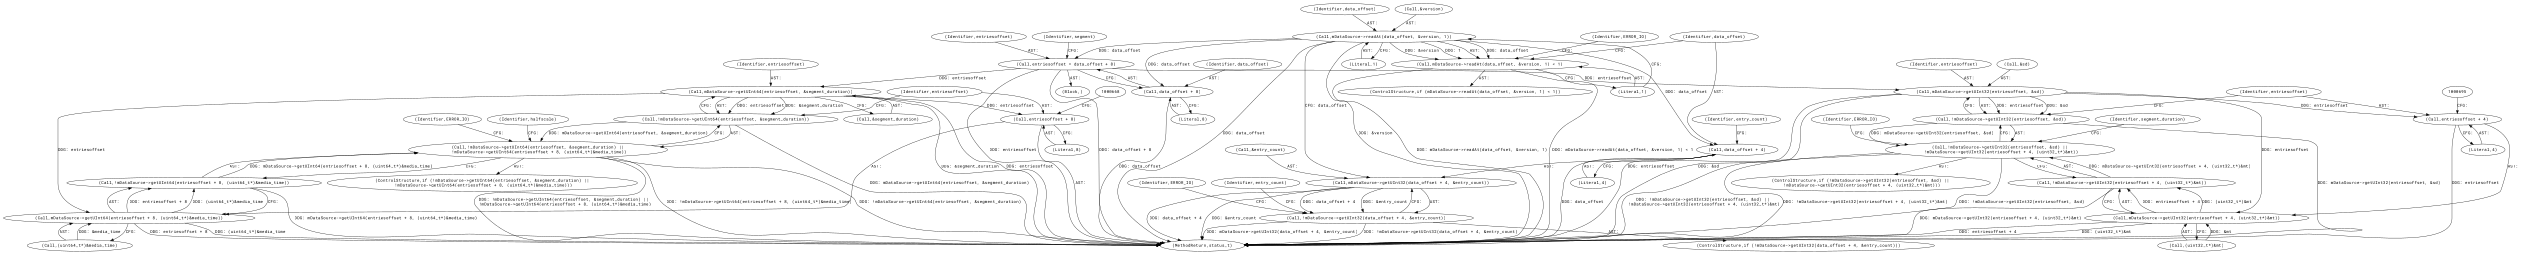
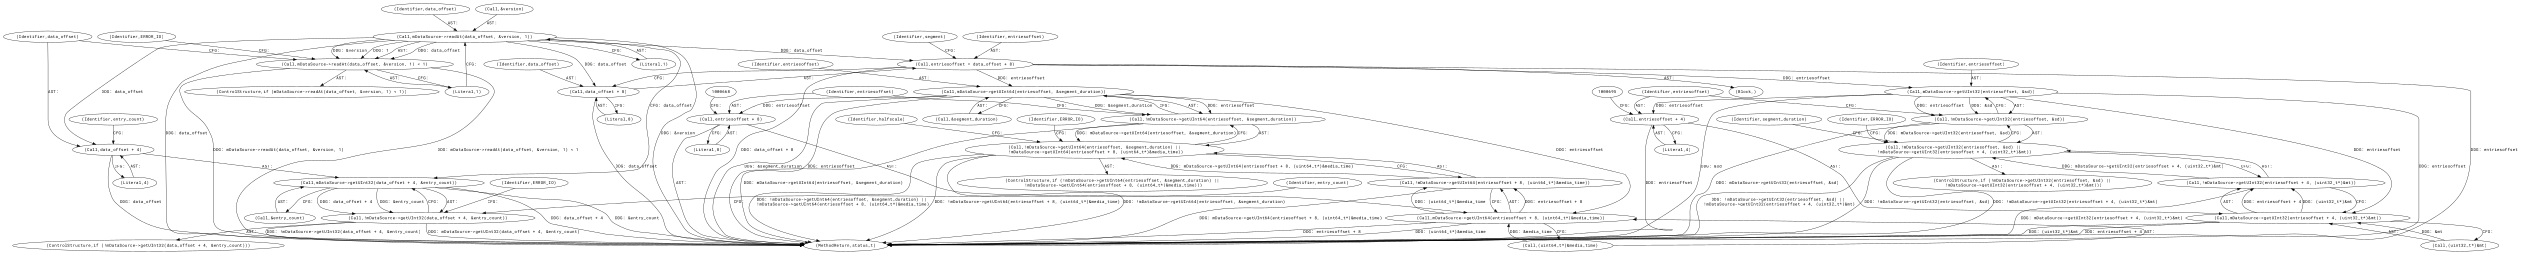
node "(Call,&sd)": removed
edge "(Call,mDataSource->getUInt32(data_offset + 4, &entry_count))" -> "(Call,&entry_count)": added, label "CFG:"
